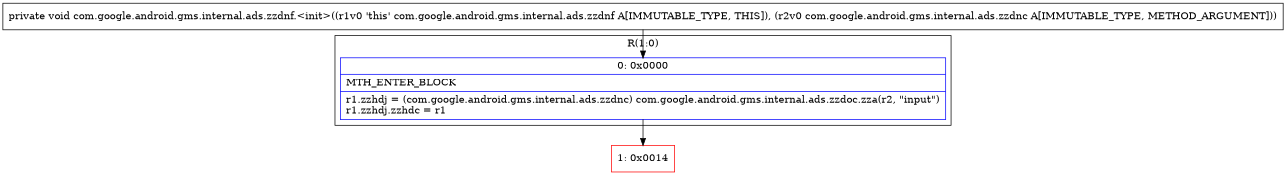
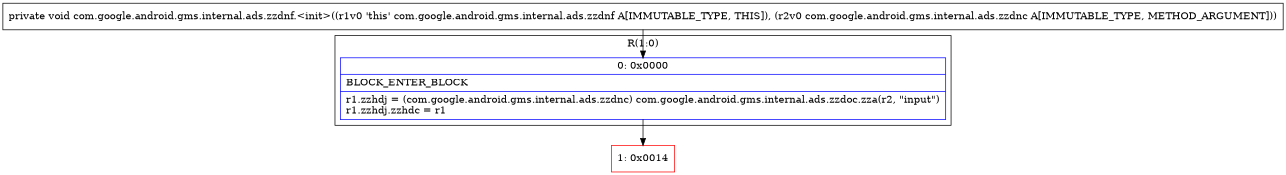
node "0: 0x0000": text "MTH_ENTER_BLOCK" -> "BLOCK_ENTER_BLOCK"
